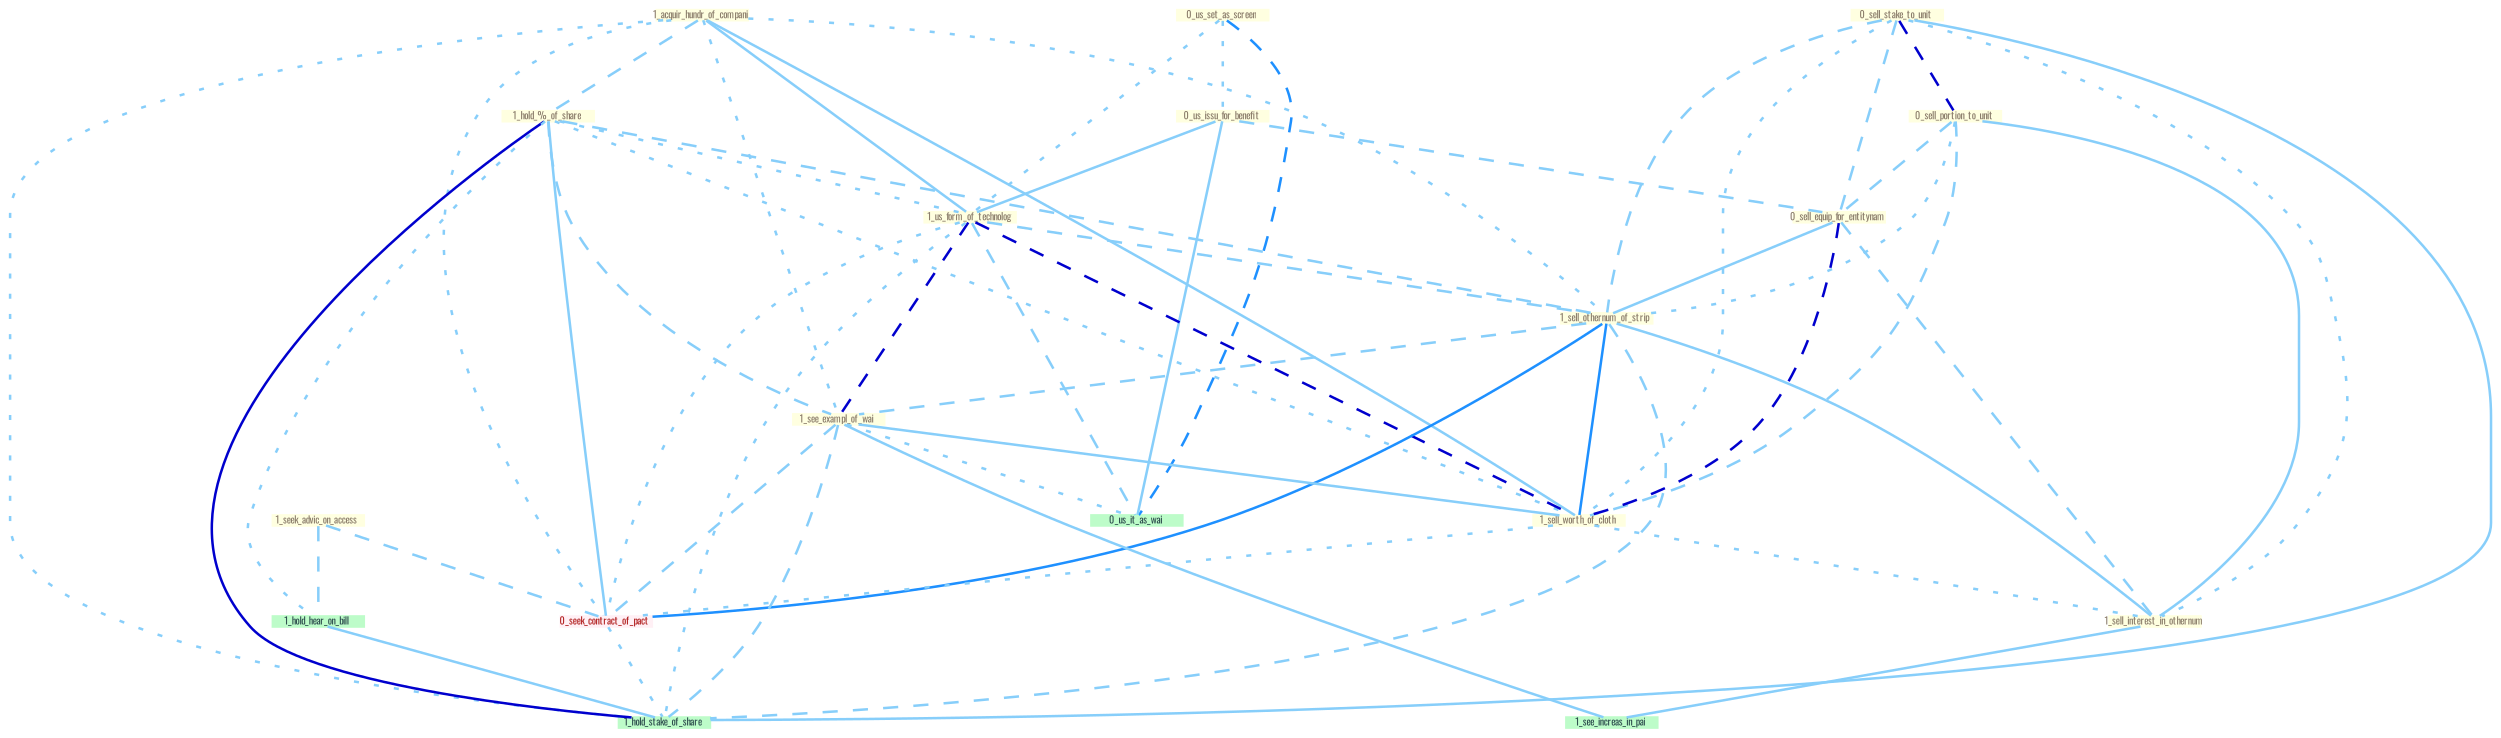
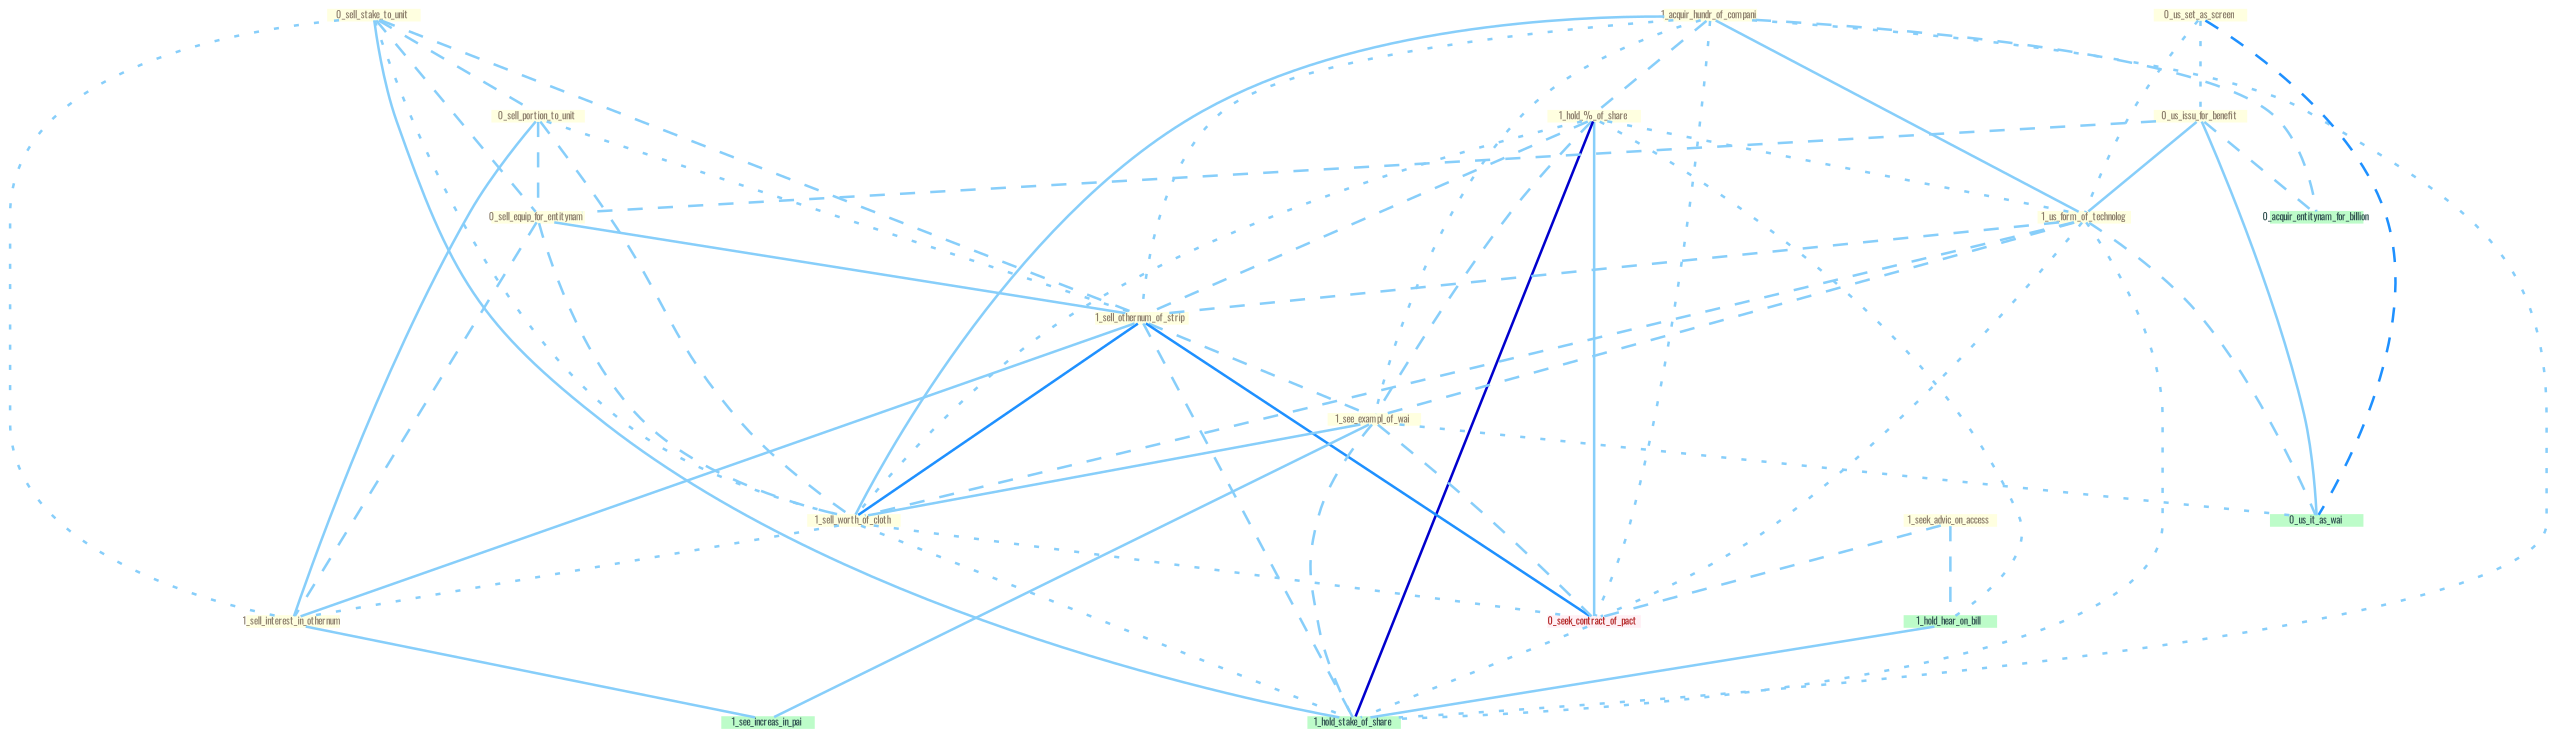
edge "0_sell_stake_to_unit" -- "0_sell_portion_to_unit": color #0000cd -> #87cefa
node "0_acquir_entitynam_for_billion": added
edge "1_us_form_of_technolog" -- "1_see_exampl_of_wai": color #0000cd -> #87cefa
edge "1_us_form_of_technolog" -- "1_sell_worth_of_cloth": color #0000cd -> #87cefa
edge "0_sell_equip_for_entitynam" -- "1_sell_worth_of_cloth": color #0000cd -> #87cefa
edge "1_sell_worth_of_cloth" -- "1_hold_stake_of_share": added
